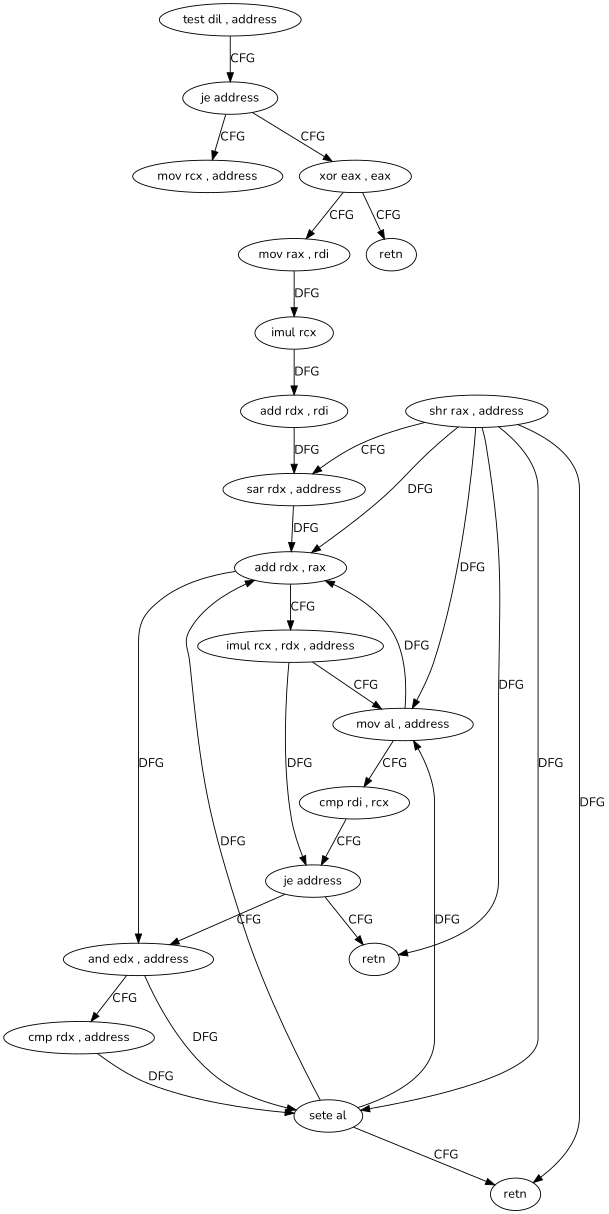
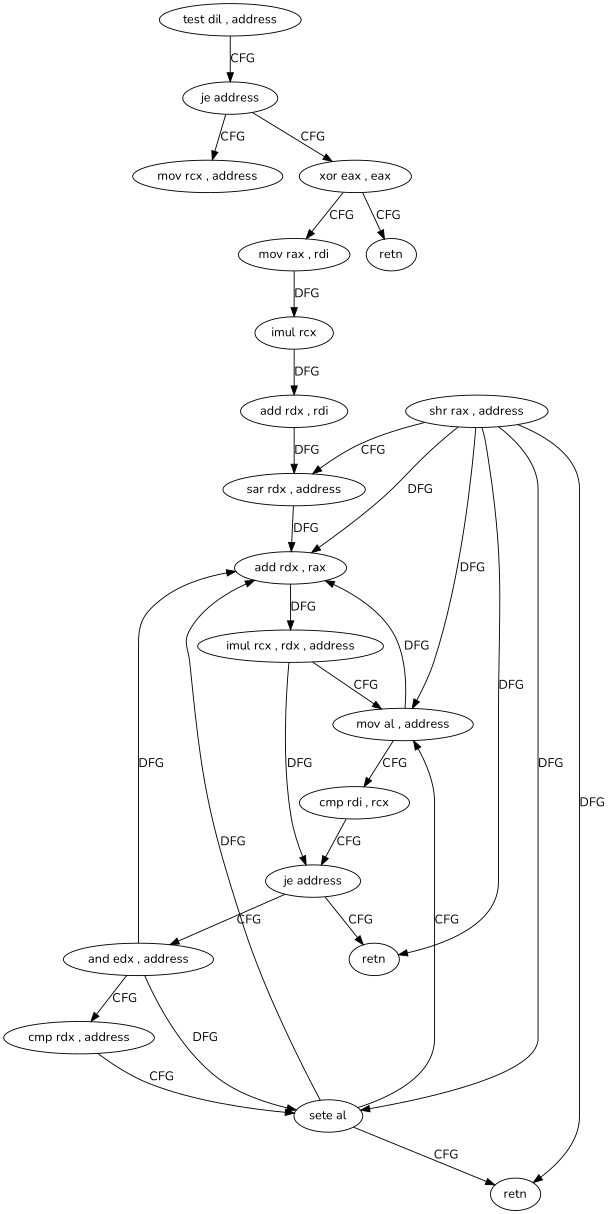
edge "add rdx , rax" -> "imul rcx , rdx , address": label "CFG" -> "DFG"
edge "add rdx , rax" -> "and edx , address": reversed
edge "sete al" -> "mov al , address": label "DFG" -> "CFG"
edge "cmp rdx , address" -> "sete al": label "DFG" -> "CFG"
